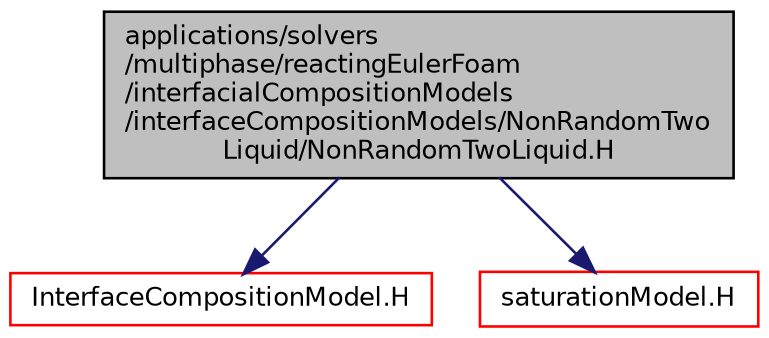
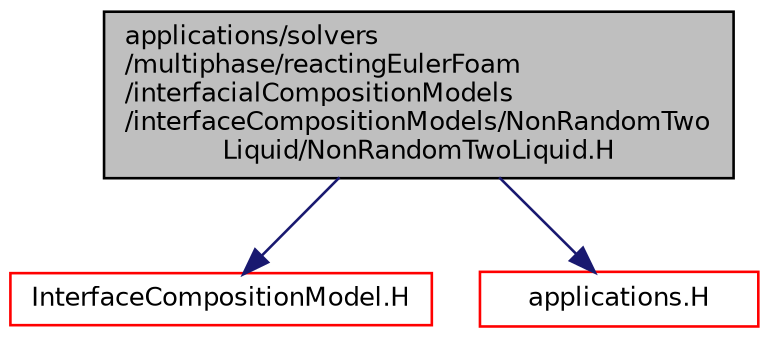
node "saturationModel.H": label "saturationModel.H" -> "applications.H"
